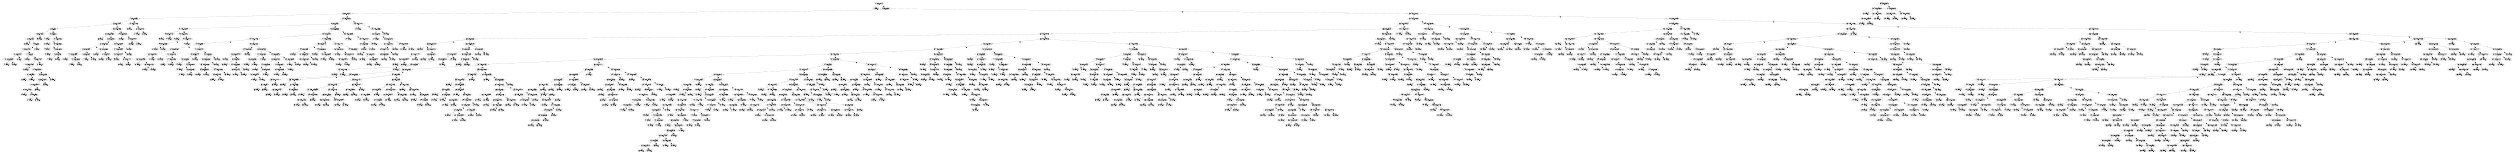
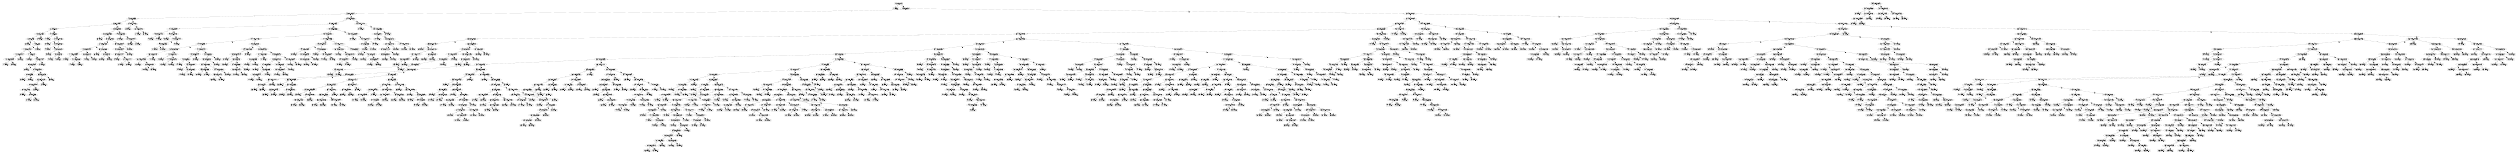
node "(16) Cut=1": label "(16) Cut=1" -> "(16) Class=1"
